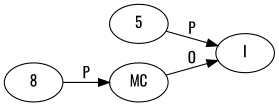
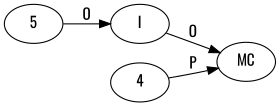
edge "5" -> "I": label "P" -> "O"
edge "MC" -> "I": reversed
node "8": label "8" -> "4"
